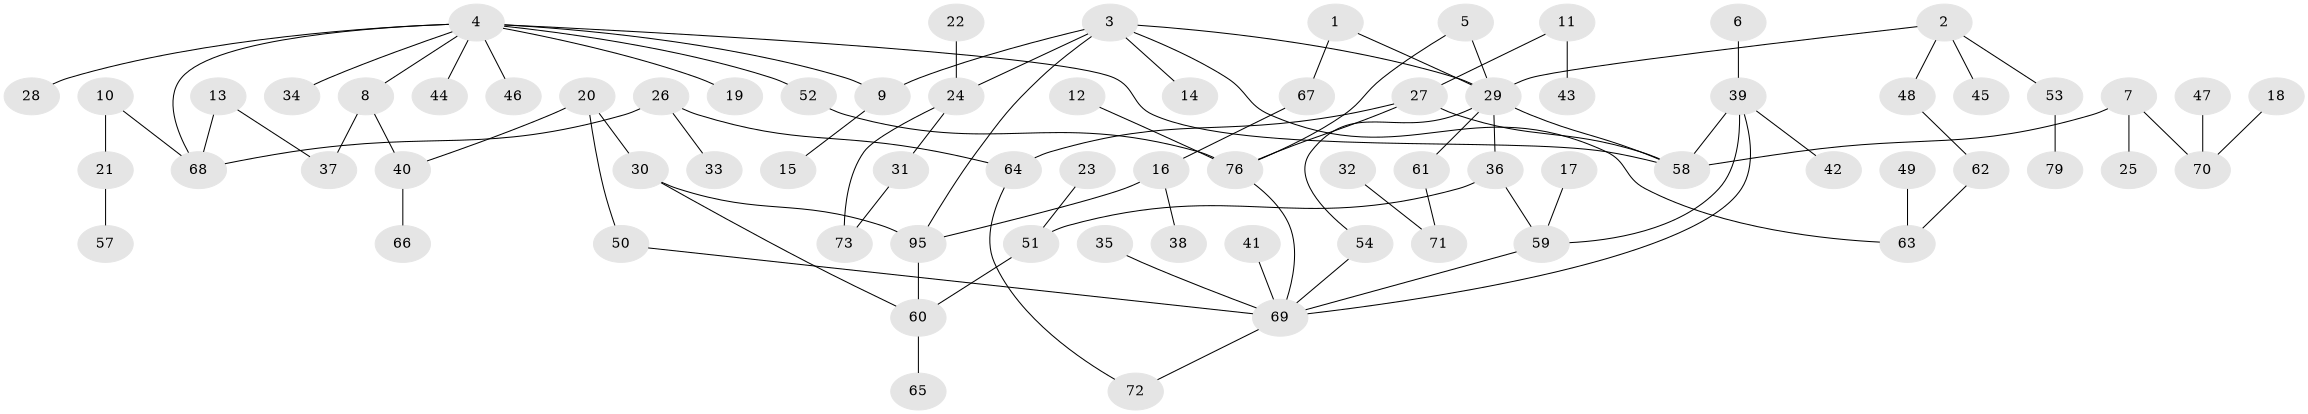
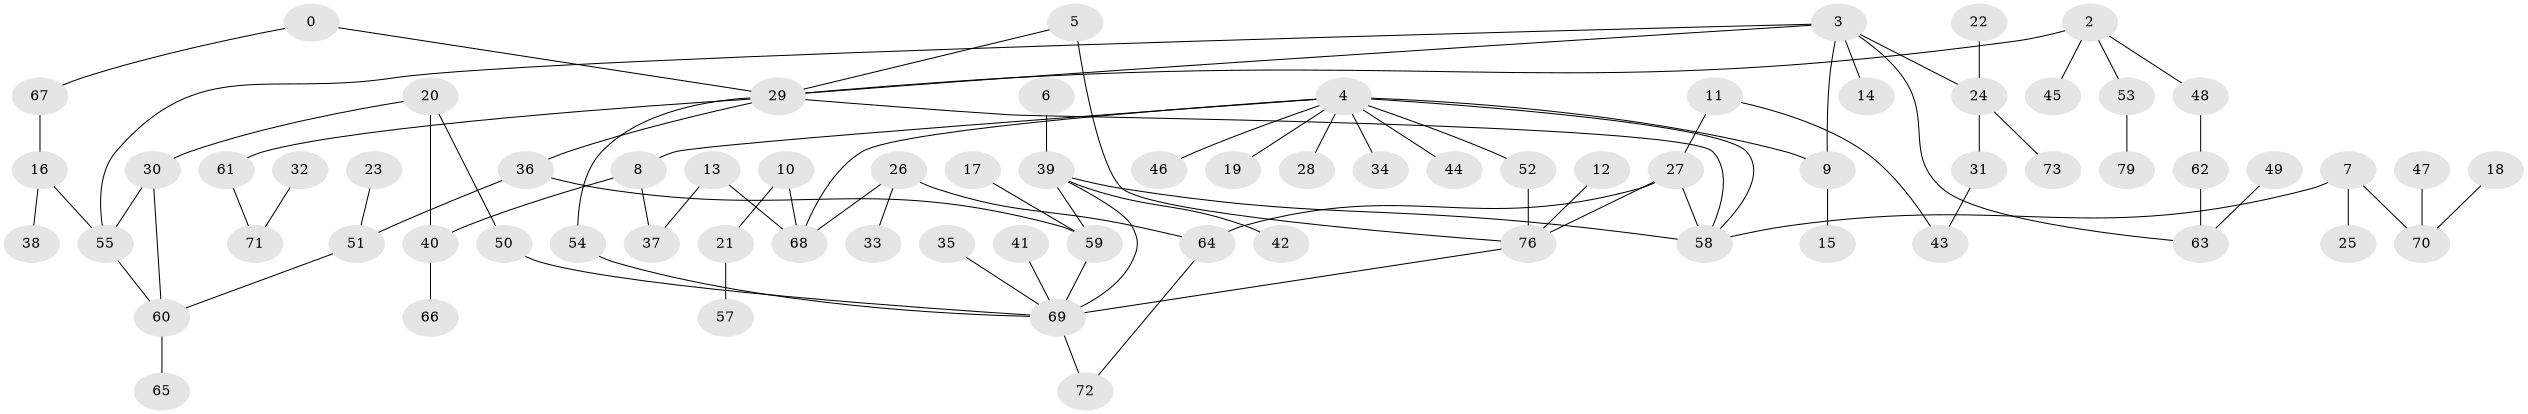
node "1": label "1" -> "0"
edge "31" -- "73": now "31" -- "43"
node "95": label "95" -> "55"
